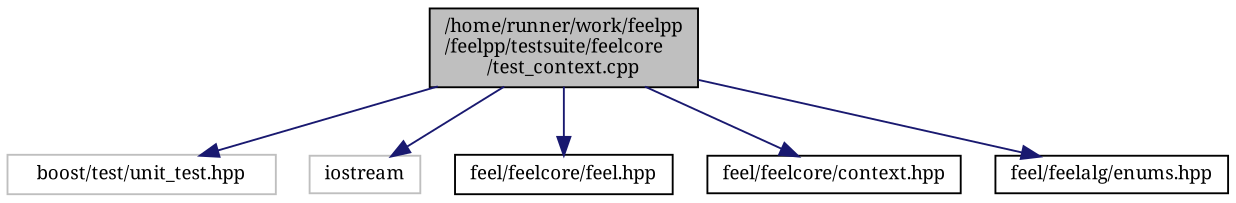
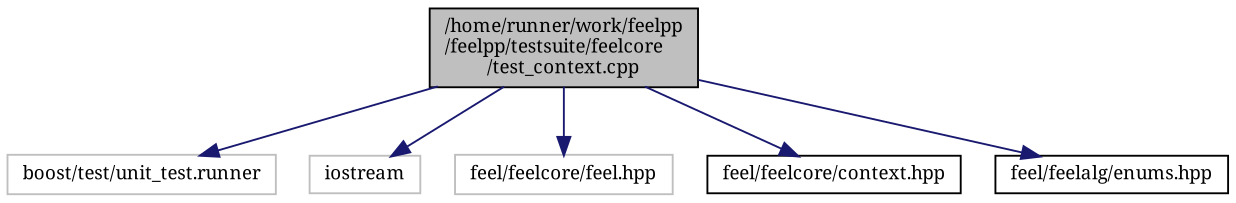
node "boost/test/unit_test.hpp": label "boost/test/unit_test.hpp" -> "boost/test/unit_test.runner"
node "feel/feelcore/feel.hpp": color black -> grey75
